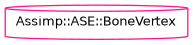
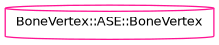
node "Assimp::ASE::BoneVertex": label "Assimp::ASE::BoneVertex" -> "BoneVertex::ASE::BoneVertex"
